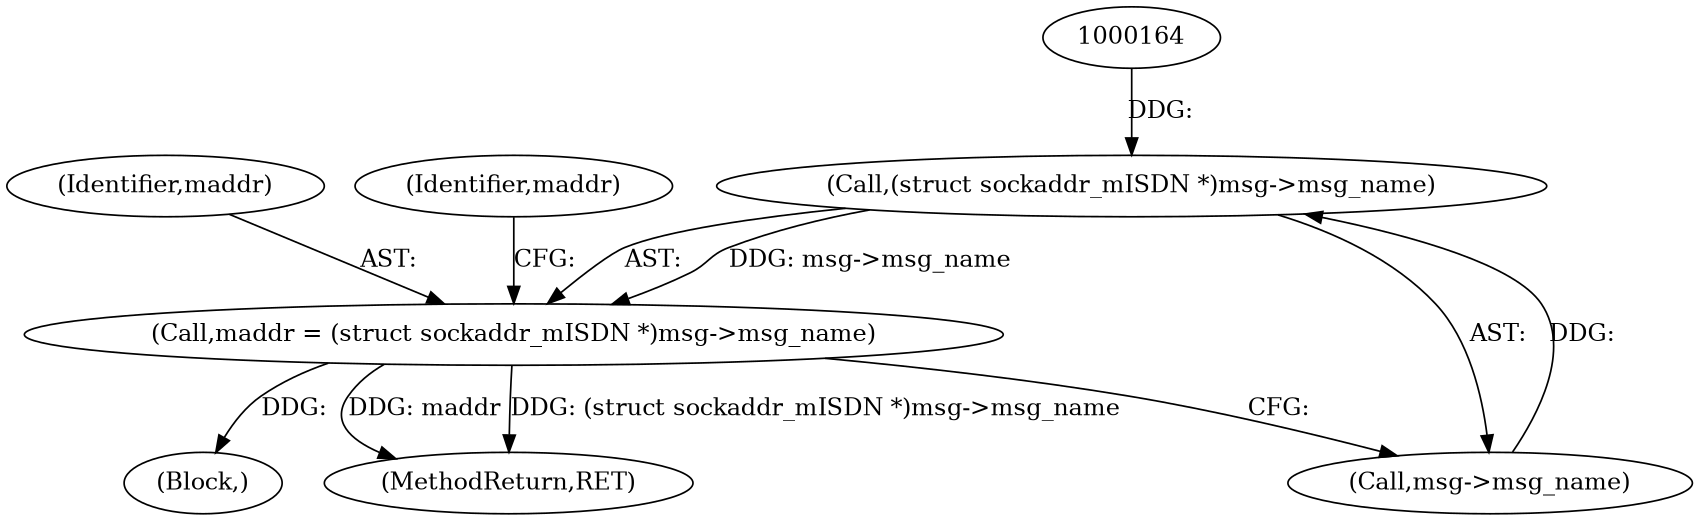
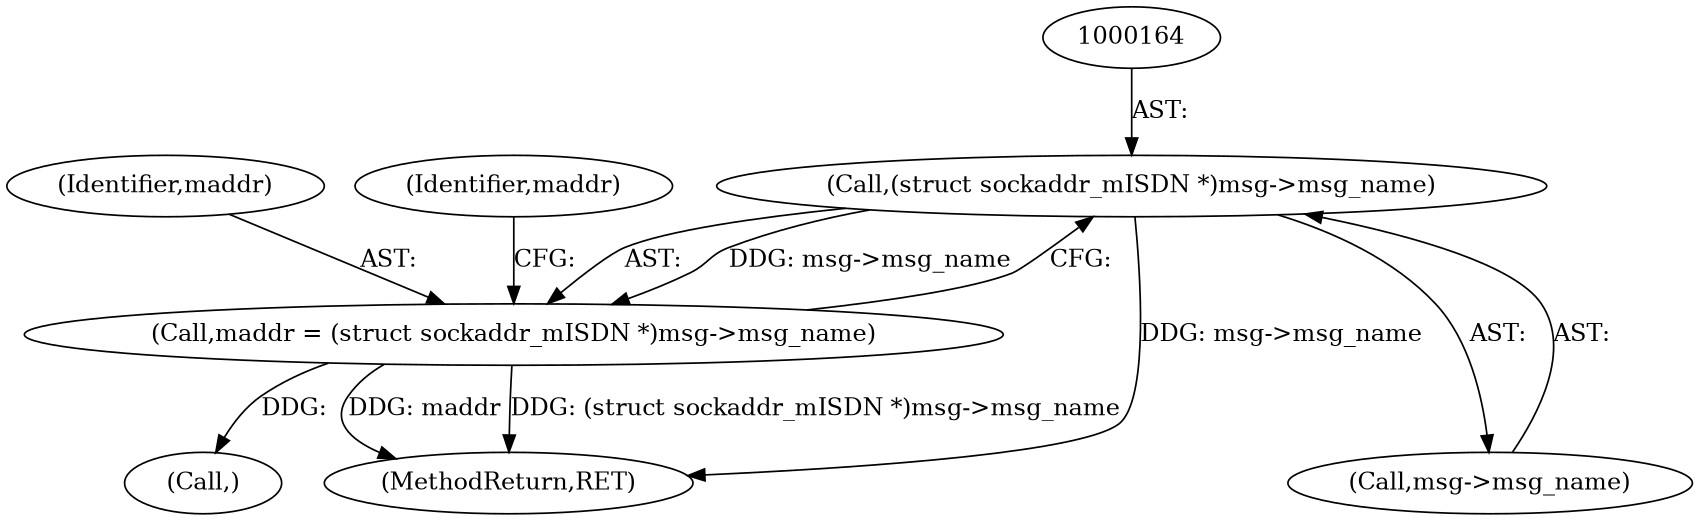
edge "1000164" -> "(Call,(struct sockaddr_mISDN *)msg->msg_name)": label "DDG: " -> "AST: "
edge "(Call,msg->msg_name)" -> "(Call,(struct sockaddr_mISDN *)msg->msg_name)": label "DDG: " -> "AST: "
edge "(Call,maddr = (struct sockaddr_mISDN *)msg->msg_name)" -> "(Call,msg->msg_name)": now "(Call,maddr = (struct sockaddr_mISDN *)msg->msg_name)" -> "(Call,(struct sockaddr_mISDN *)msg->msg_name)"
edge "(Call,(struct sockaddr_mISDN *)msg->msg_name)" -> "(MethodReturn,RET)": added, label "DDG: msg->msg_name"
node "(Block,)": label "(Block,)" -> "(Call,)"
